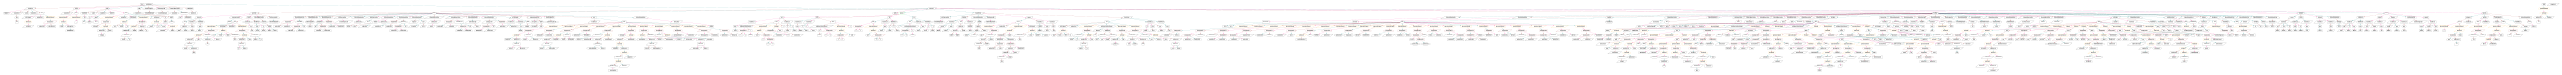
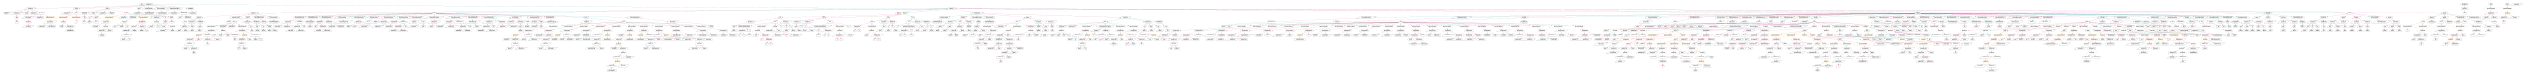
node "setRatePreICO": removed
